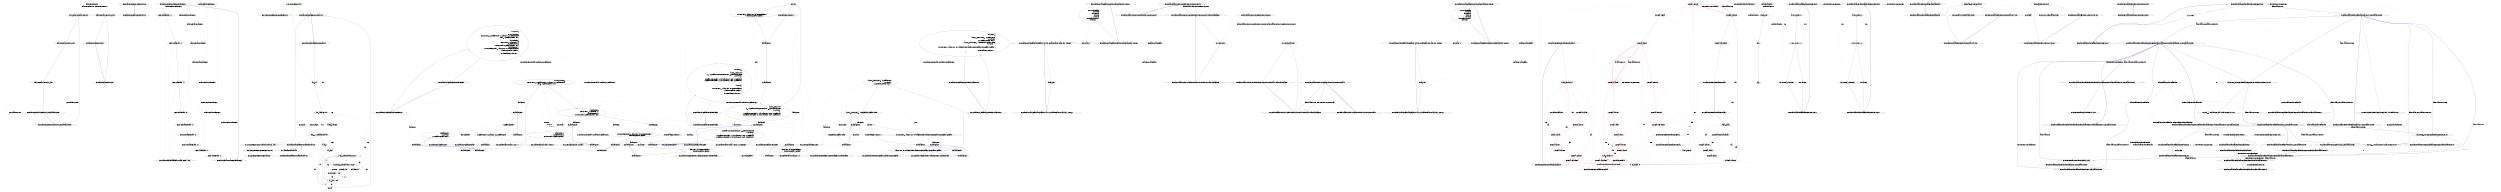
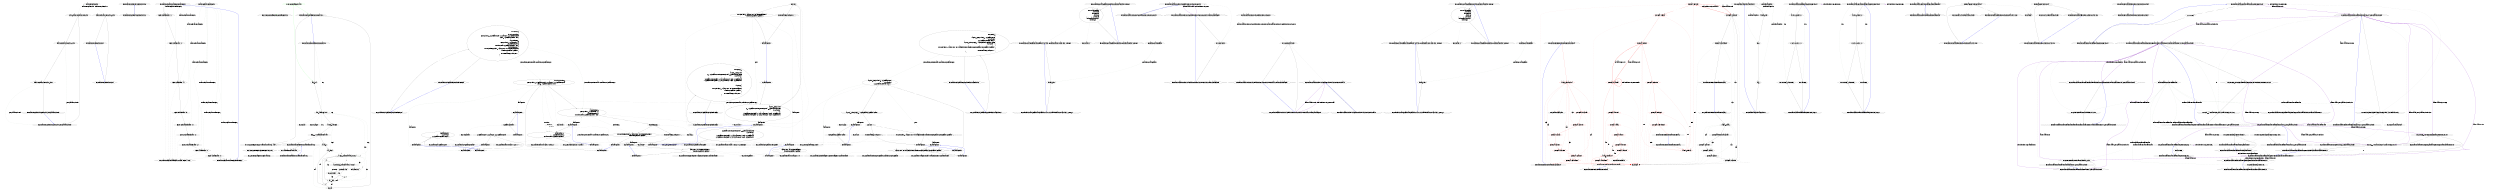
node "Exit CommandLine.ValueAttribute.ValueAttribute(int)": added
